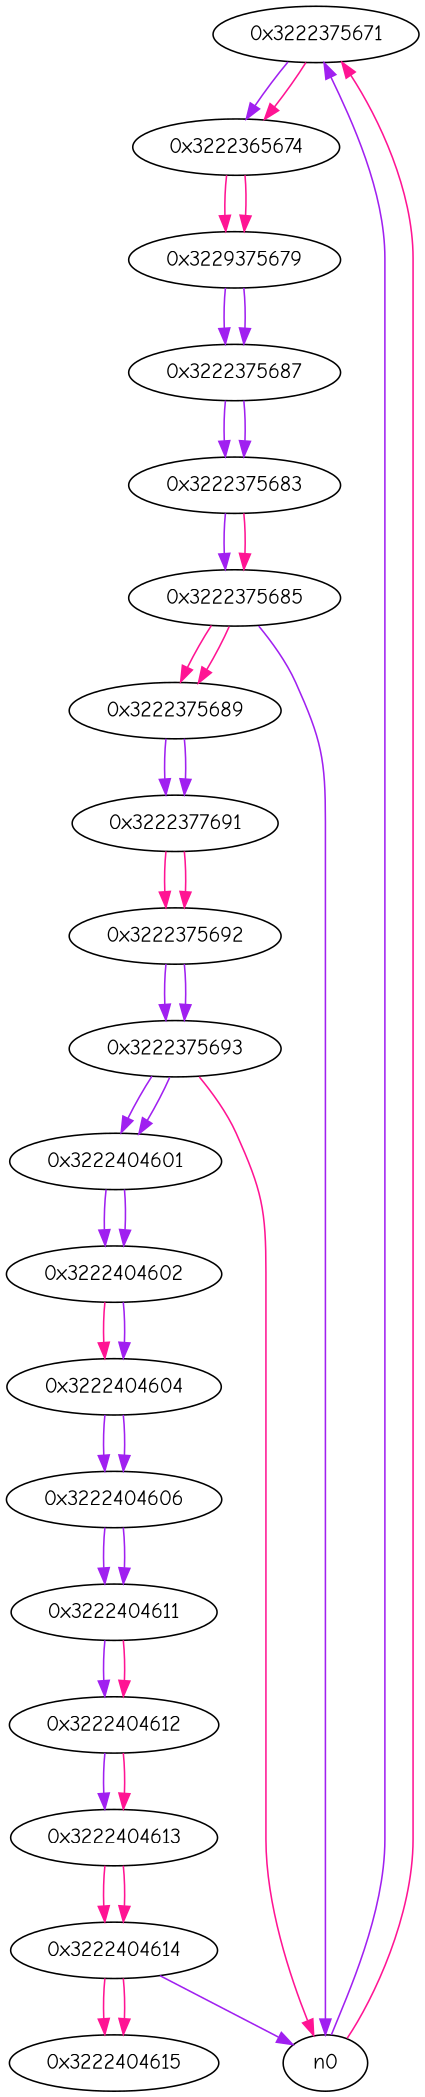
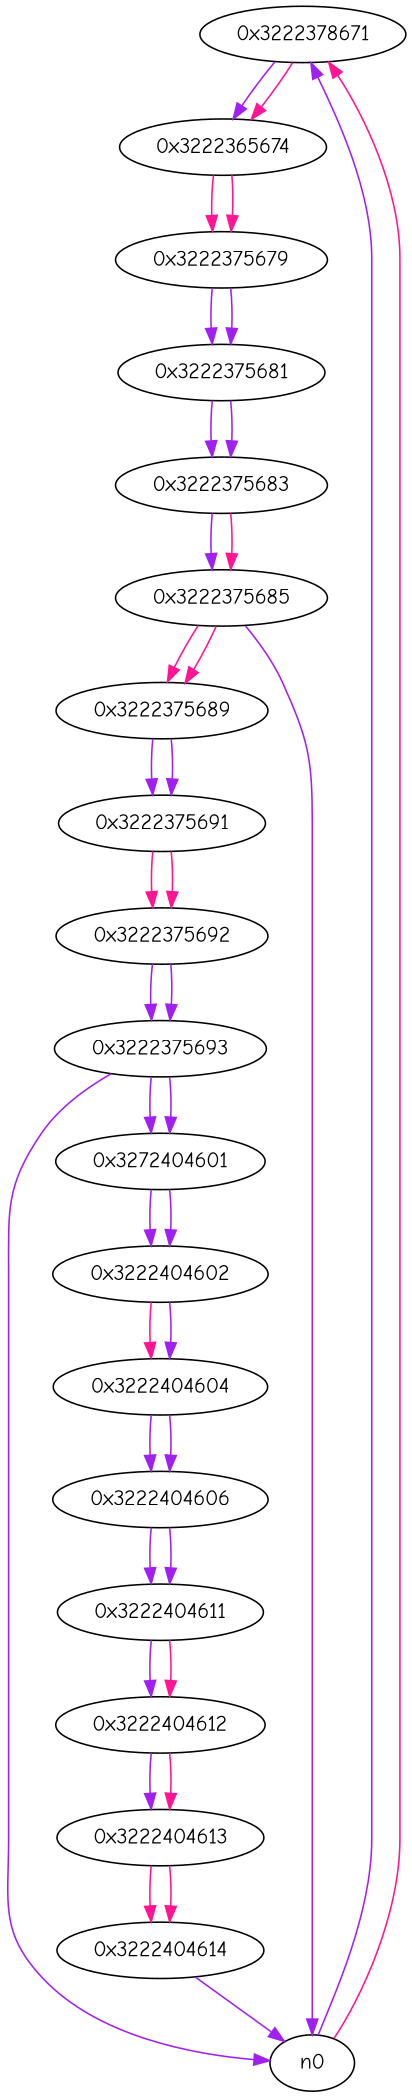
node "0x3222375671": label "0x3222375671" -> "0x3222378671"
node "0x3229375679": label "0x3229375679" -> "0x3222375679"
node "0x3222375687": label "0x3222375687" -> "0x3222375681"
node "0x3222377691": label "0x3222377691" -> "0x3222375691"
node "0x3222404601": label "0x3222404601" -> "0x3272404601"
edge "0x3222375693" -> "n0": color deeppink -> purple
node "0x3222404615": removed
